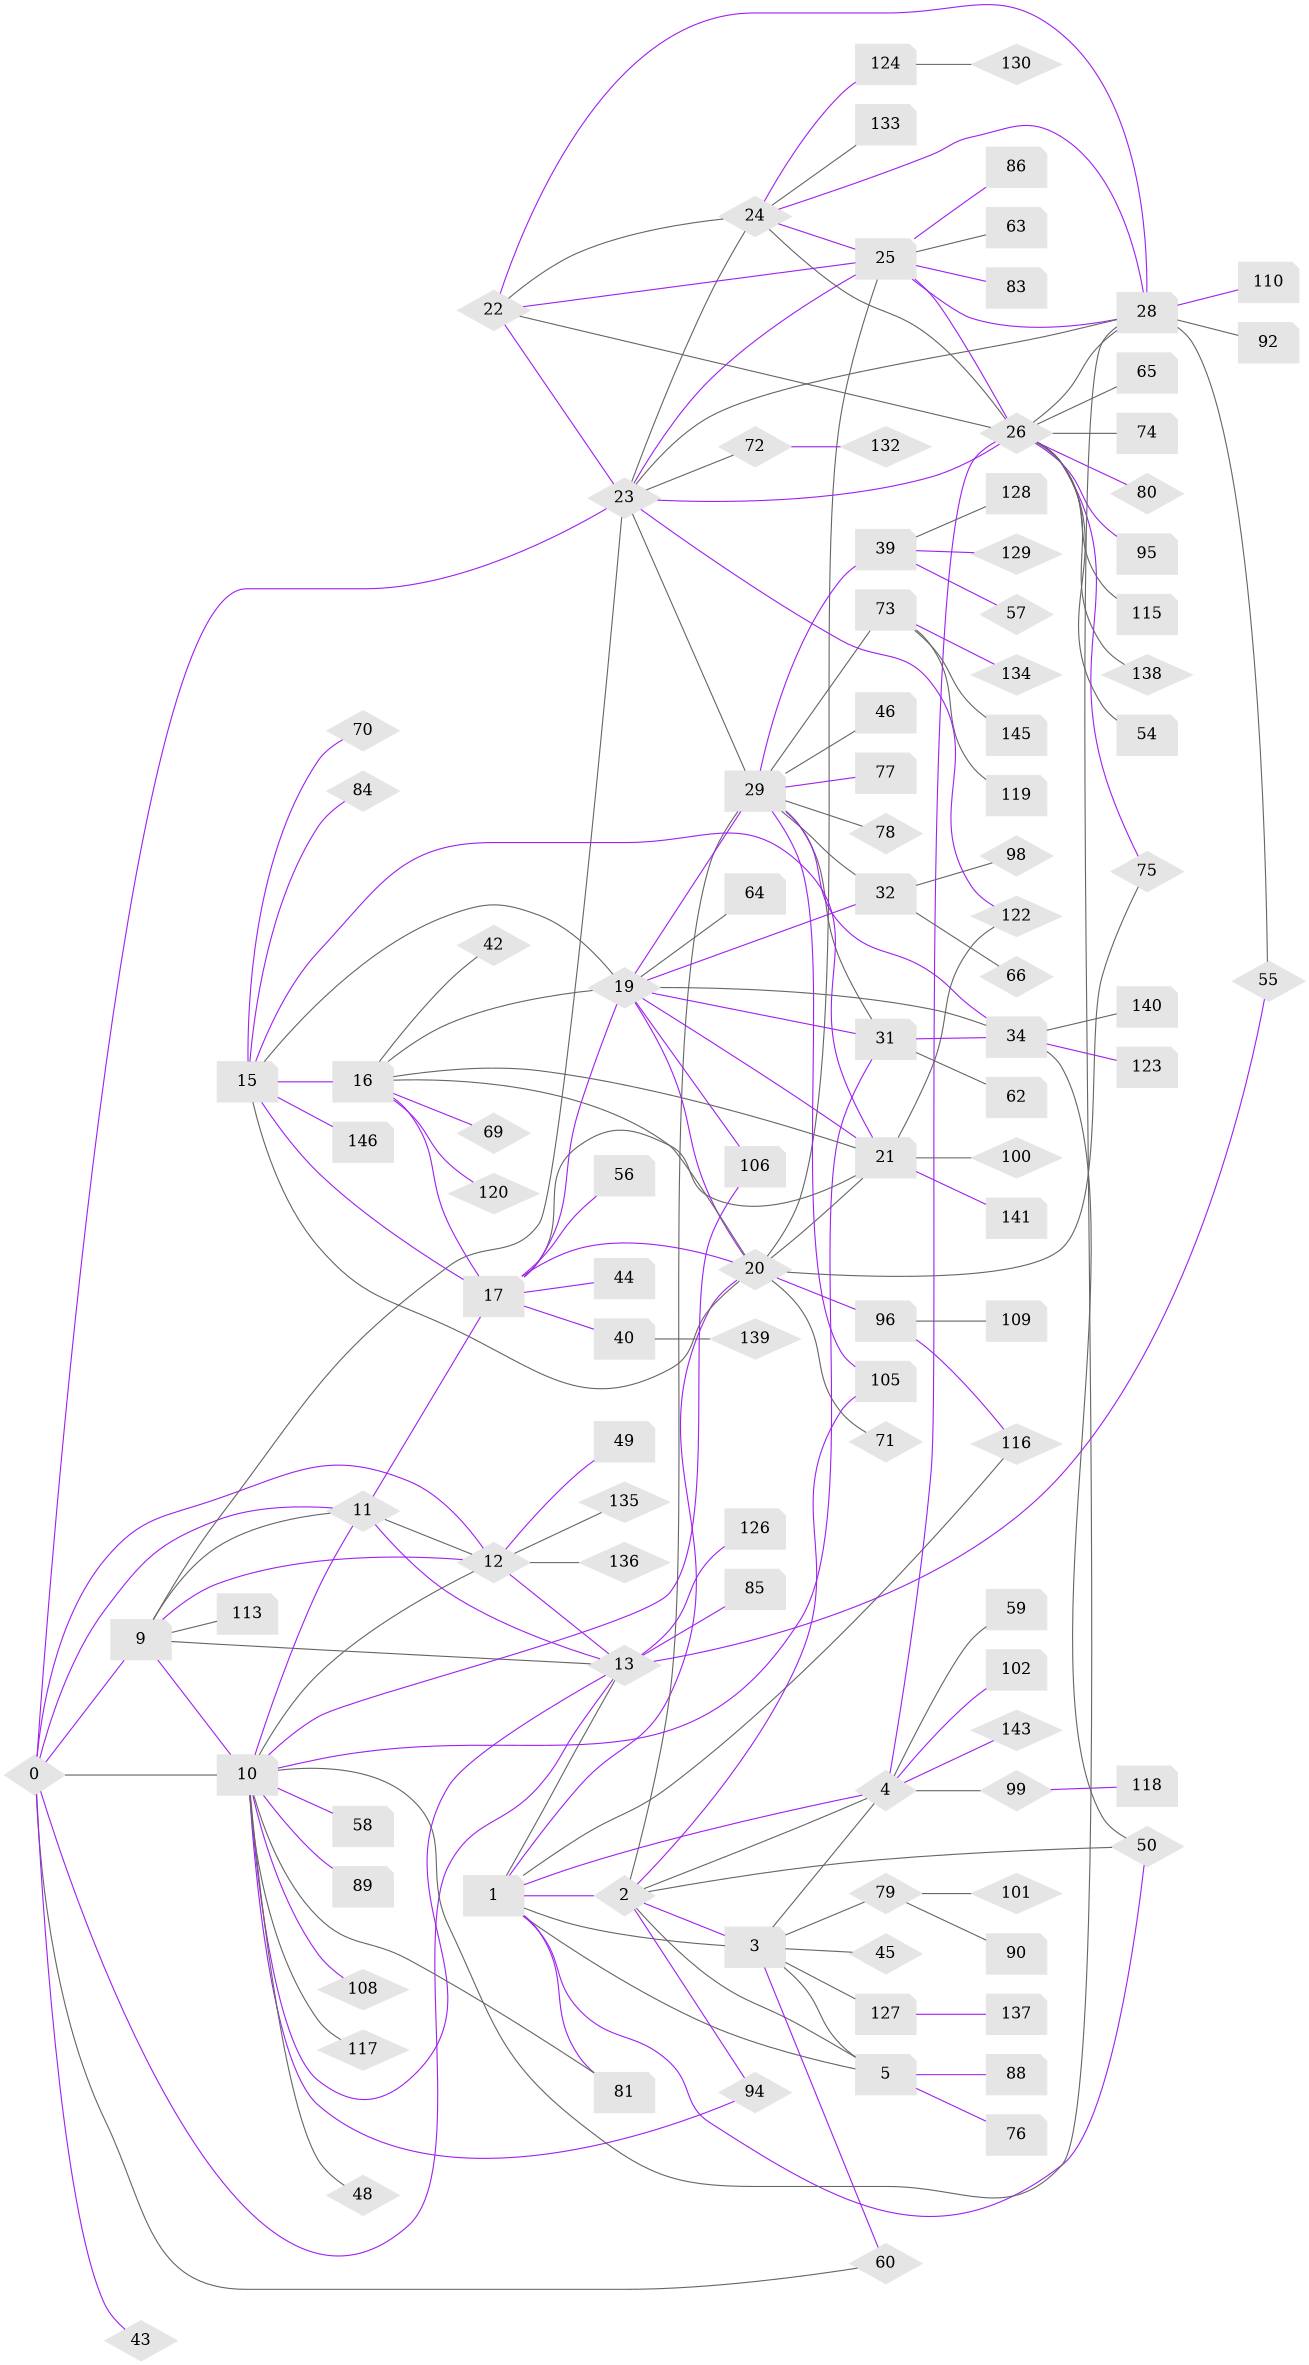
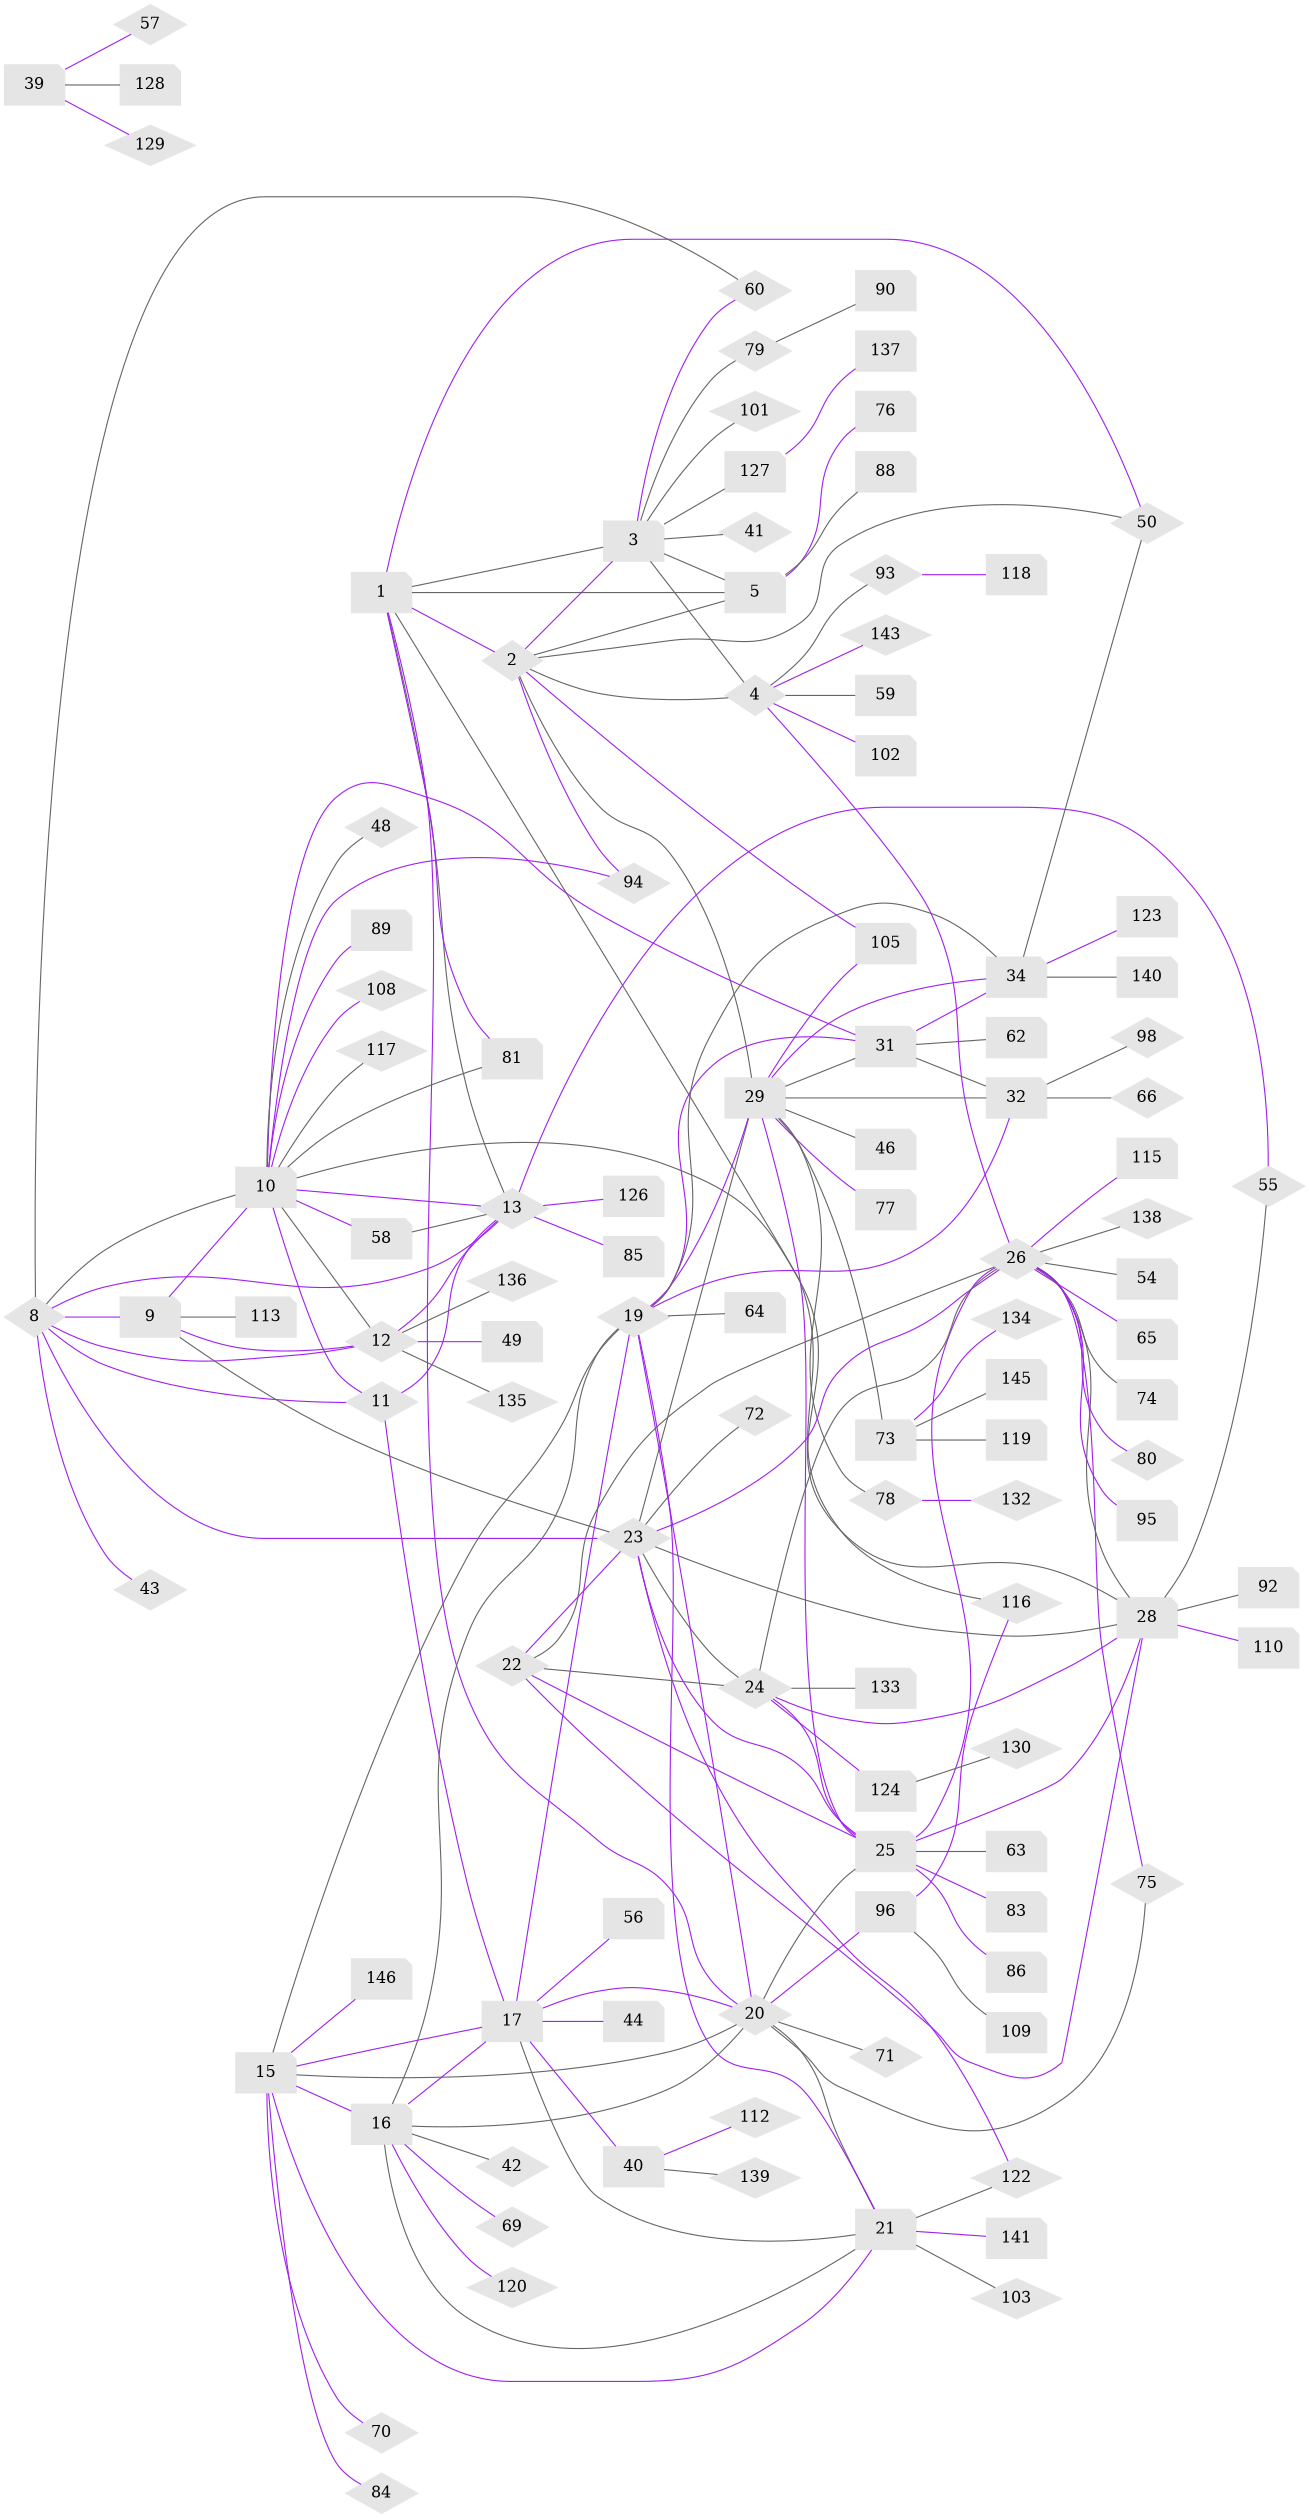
edge "65" -- "26": color gray40 -> purple
edge "72" -- "132": now "78" -- "132"
edge "26" -- "115": color gray40 -> purple
edge "39" -- "29": now "25" -- "29"
edge "31" -- "32": added
node "100": label "100" -> "103"
node "106": removed
edge "11" -- "12": removed
edge "11" -- "9": removed
edge "9" -- "13": now "58" -- "13"
node "0": label "0" -> "8"
node "99": label "99" -> "93"
edge "4" -- "1": removed
edge "79" -- "101": now "3" -- "101"
node "45": label "45" -> "41"
edge "5" -- "88": color purple -> gray40
node "112": added
